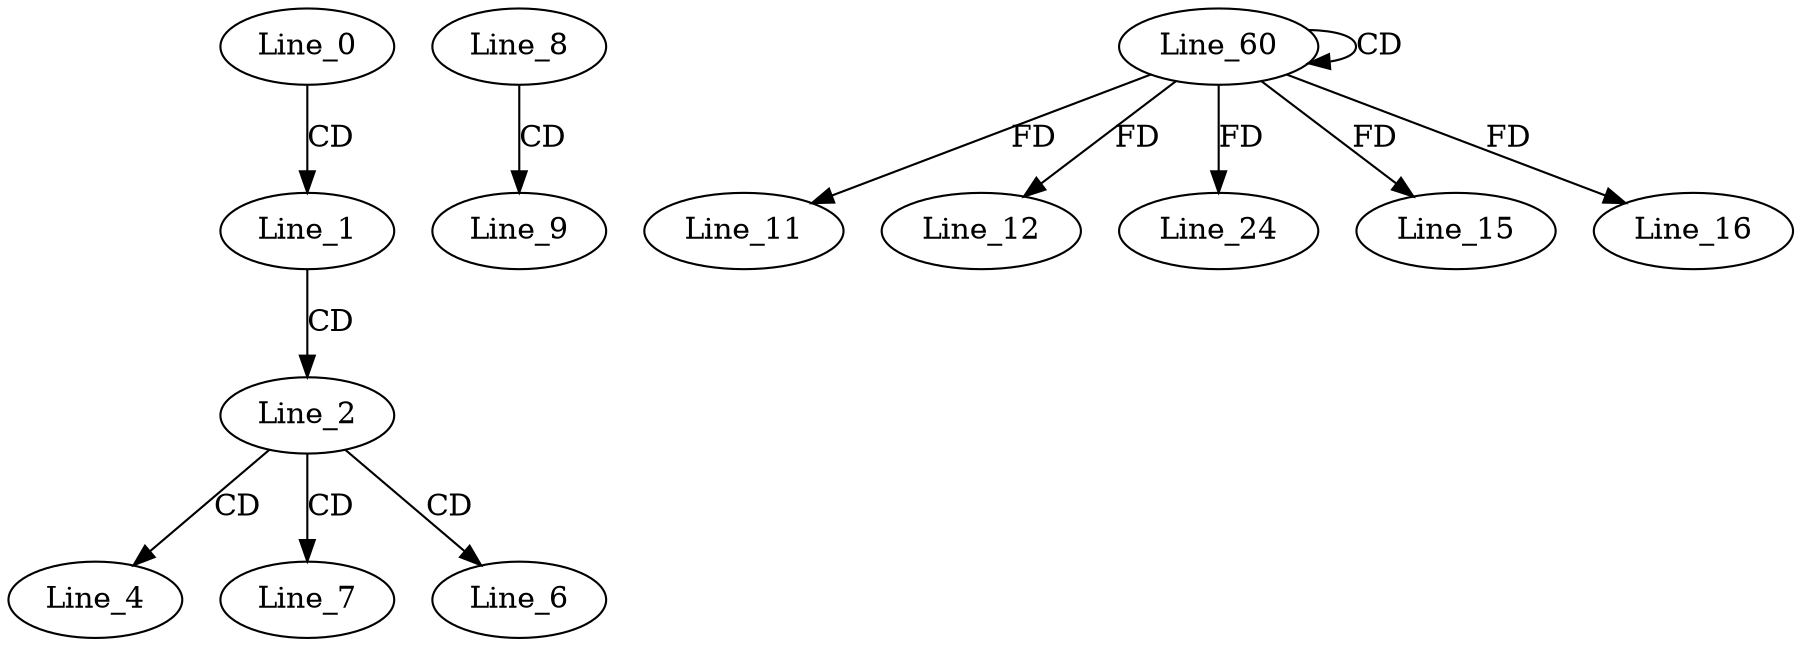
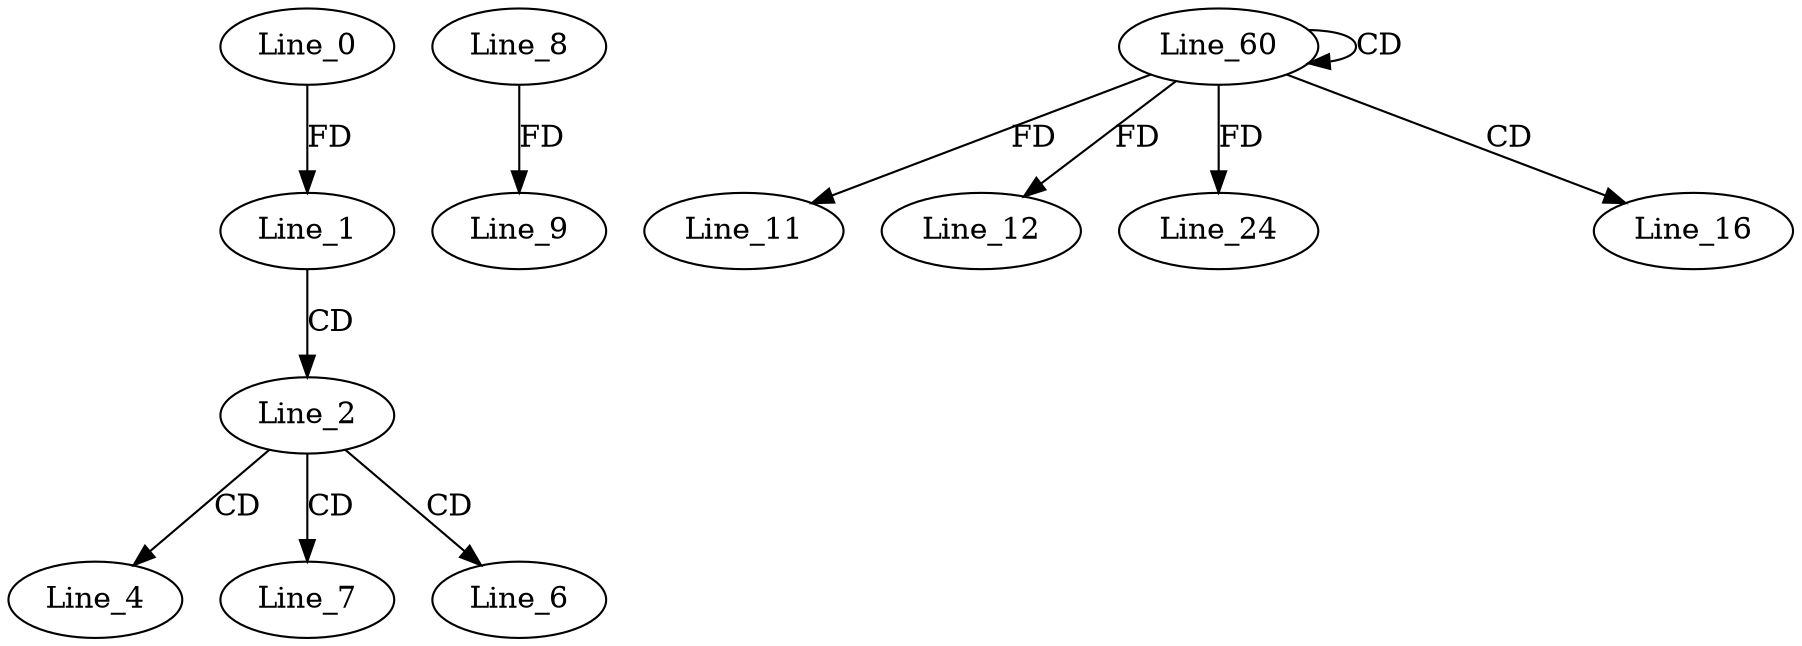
edge "Line_0" -> "Line_1": label "CD" -> "FD"
edge "Line_8" -> "Line_9": label "CD" -> "FD"
edge "Line_60" -> "Line_16": label "FD" -> "CD"
node "Line_15": removed
